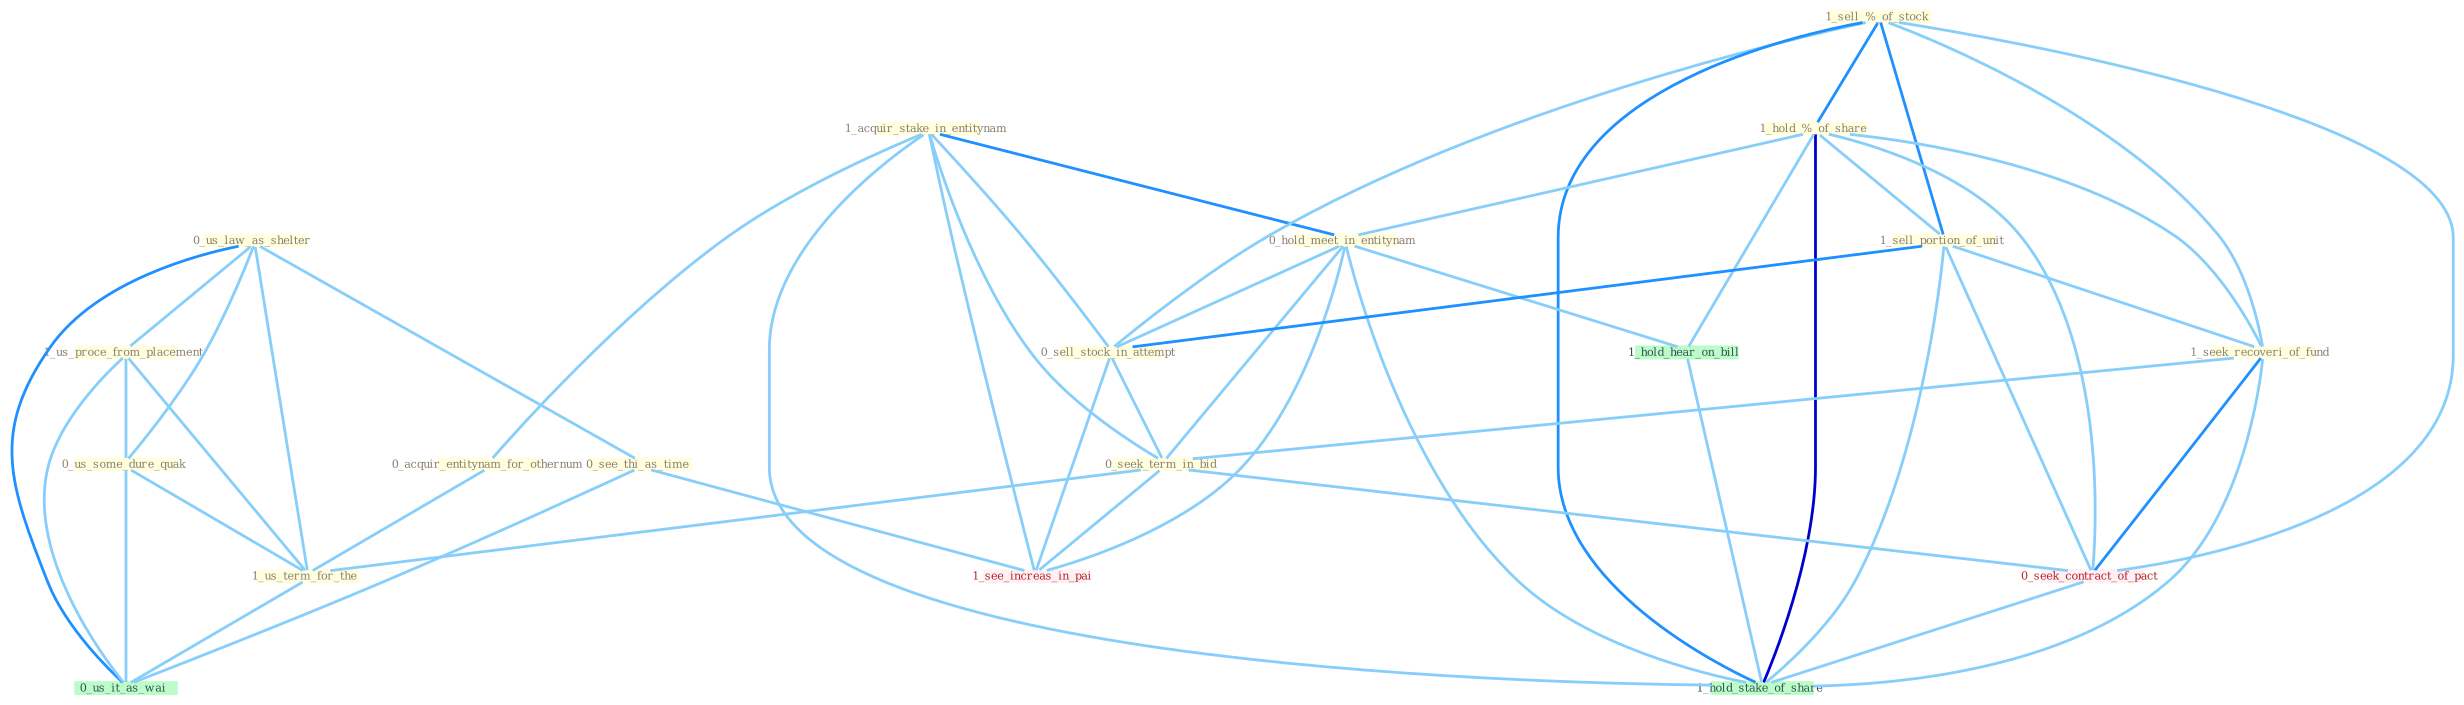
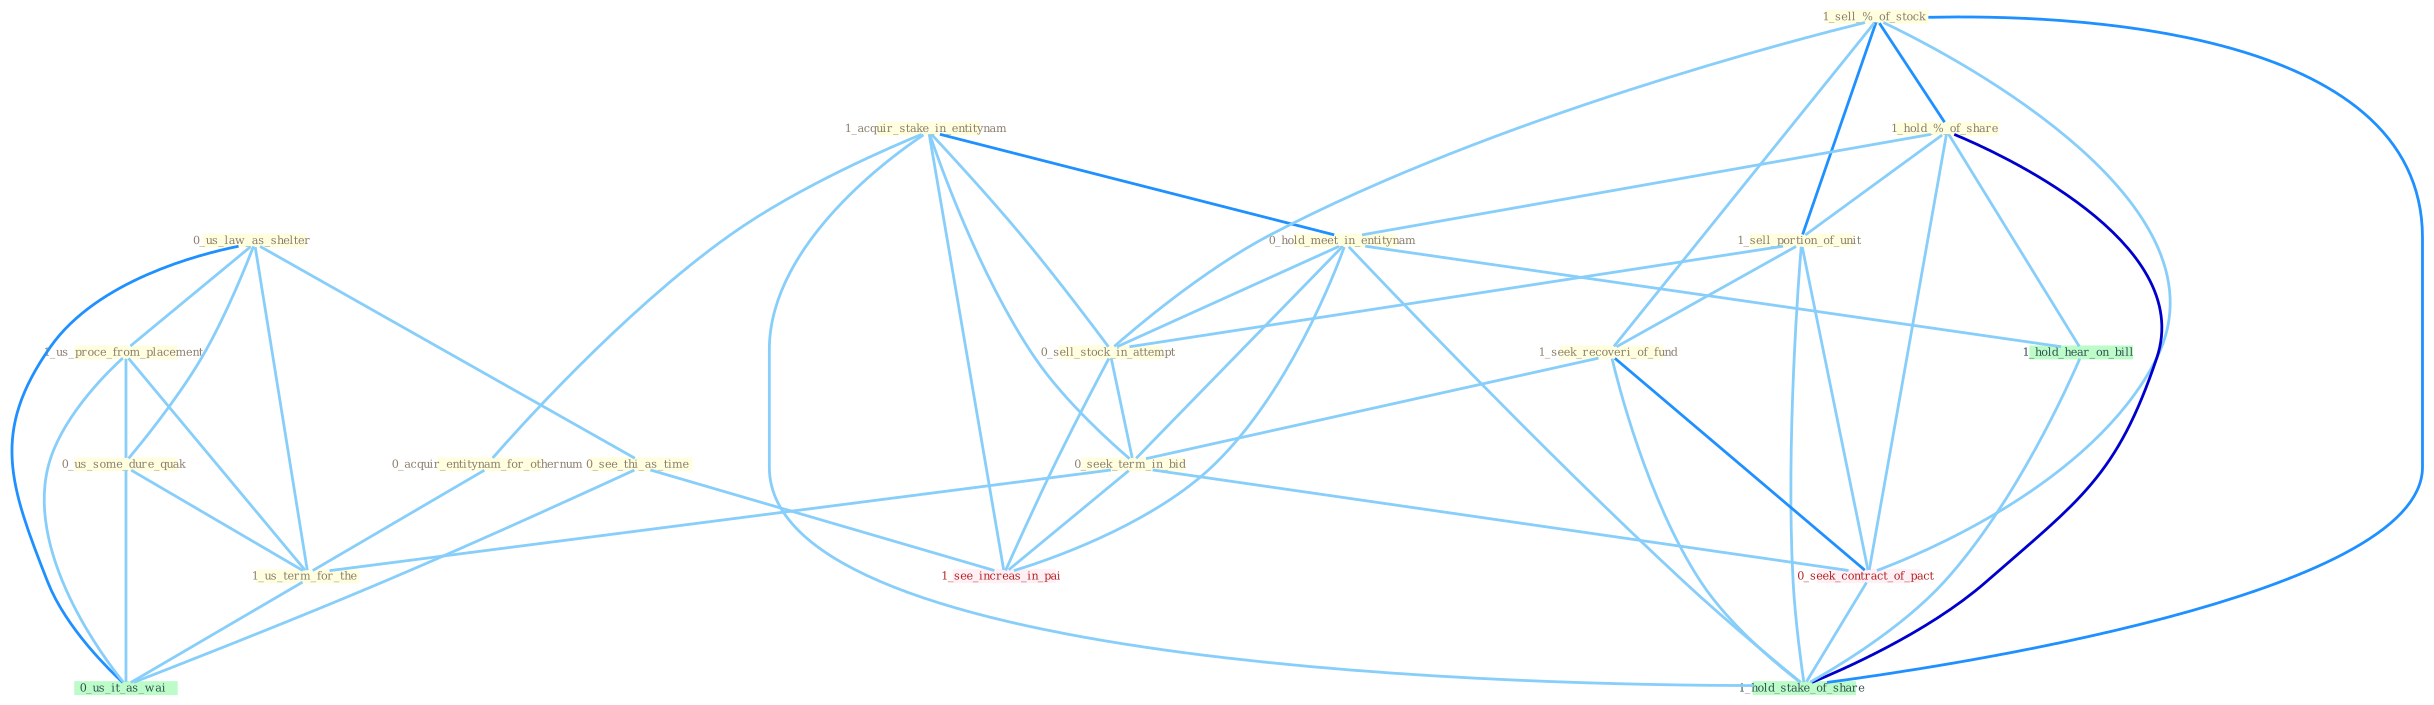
edge "1_hold_%_of_share" -- "1_seek_recoveri_of_fund": removed
edge "1_sell_portion_of_unit" -- "0_sell_stock_in_attempt": color #1e90ff -> #87cefa
